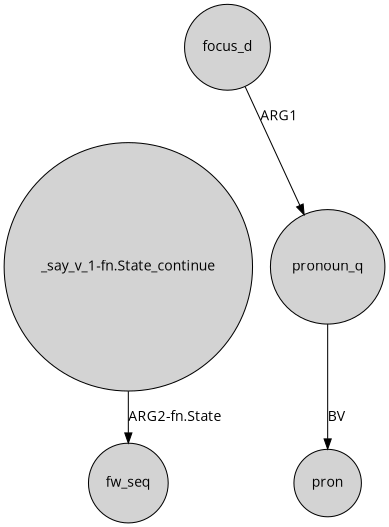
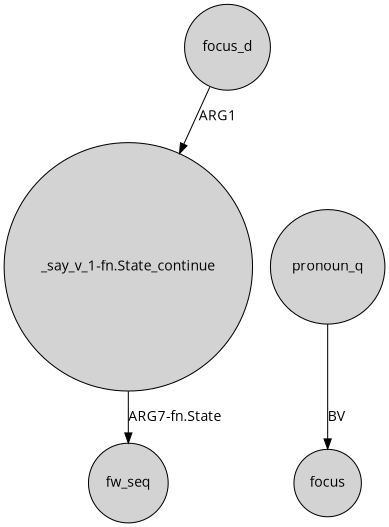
edge "focus_d" -> "pronoun_q": now "focus_d" -> "_say_v_1-fn.State_continue"
edge "_say_v_1-fn.State_continue" -> "fw_seq": label "ARG2-fn.State" -> "ARG7-fn.State"
node "pron": label "pron" -> "focus"
